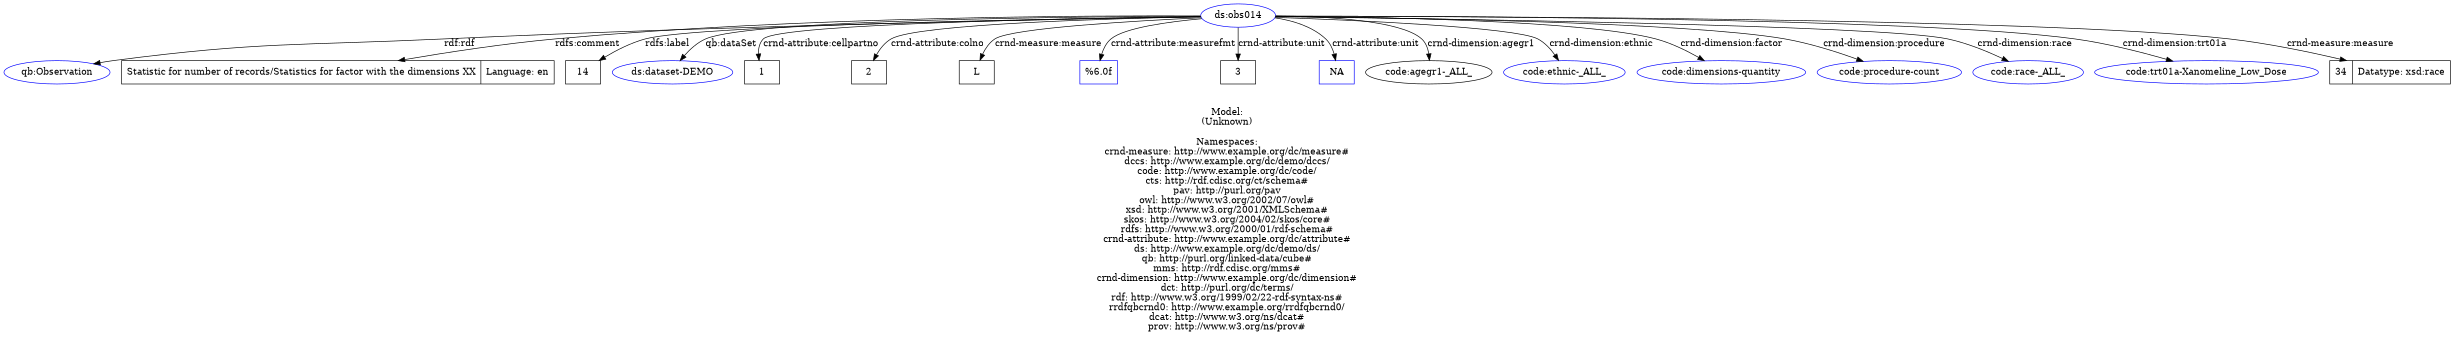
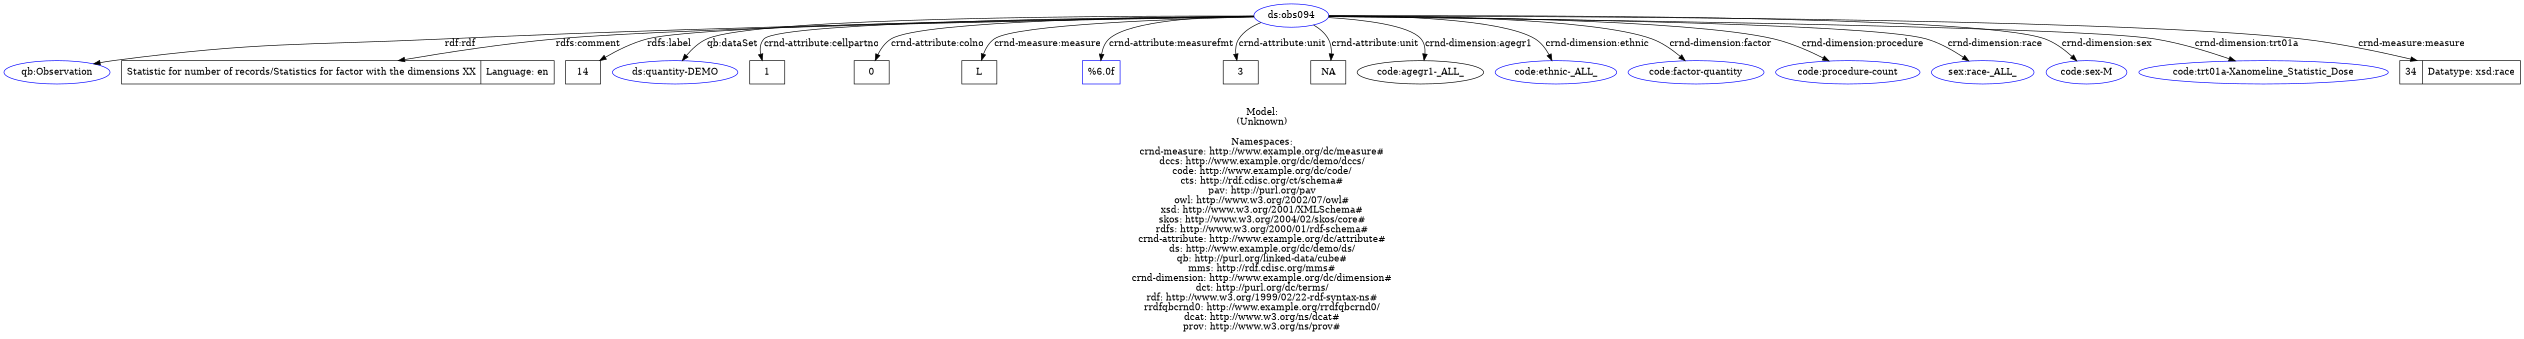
node "ds:obs014": label "ds:obs014" -> "ds:obs094"
node "ds:dataset-DEMO": label "ds:dataset-DEMO" -> "ds:quantity-DEMO"
node "2": label "2" -> "0"
node "NA": color blue -> black
node "code:dimensions-quantity": label "code:dimensions-quantity" -> "code:factor-quantity"
node "code:race-_ALL_": label "code:race-_ALL_" -> "sex:race-_ALL_"
node "code:sex-M": added
node "code:trt01a-Xanomeline_Low_Dose": label "code:trt01a-Xanomeline_Low_Dose" -> "code:trt01a-Xanomeline_Statistic_Dose"
